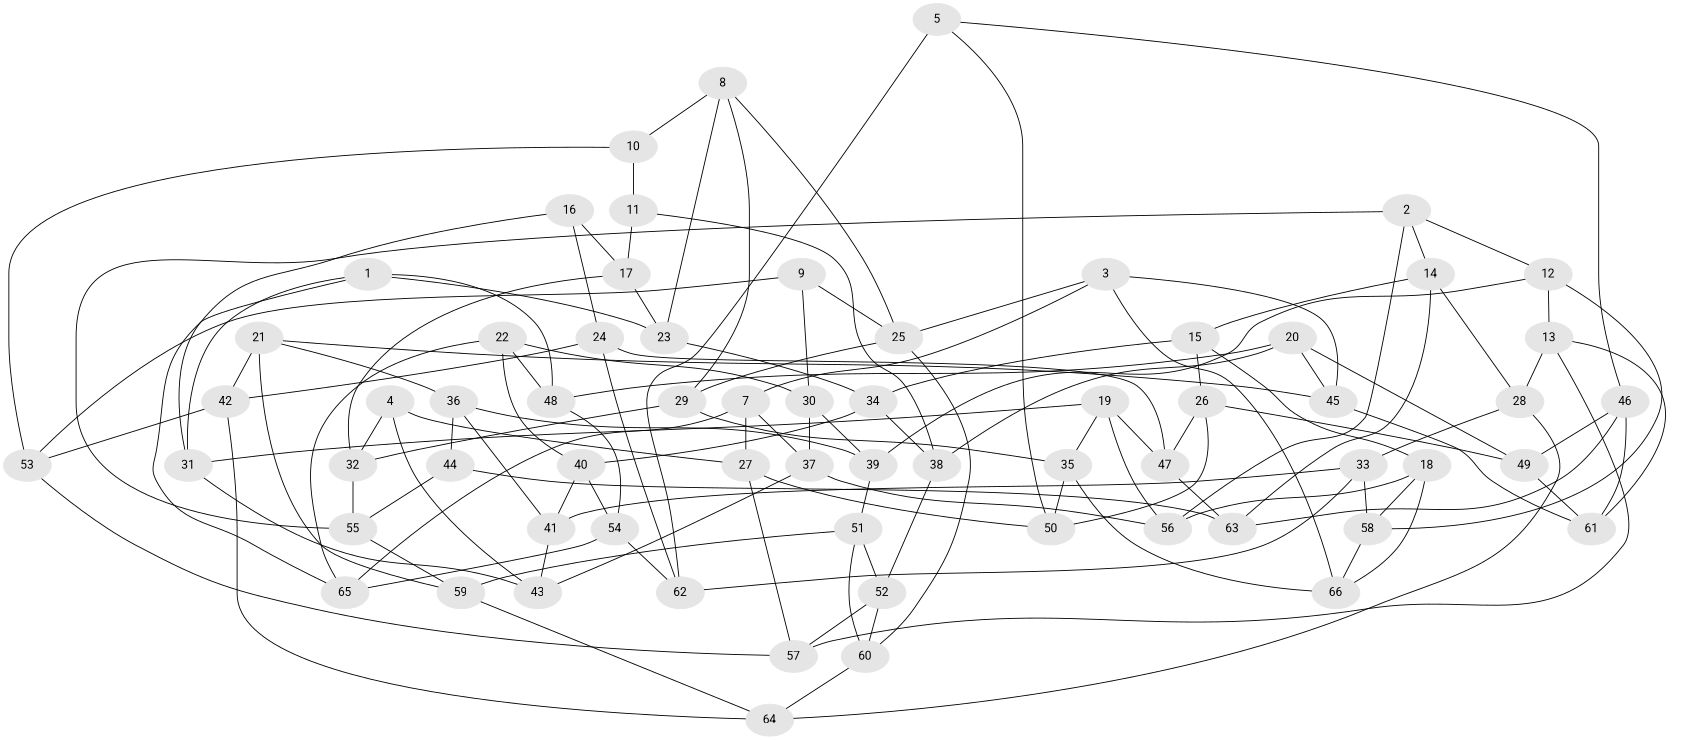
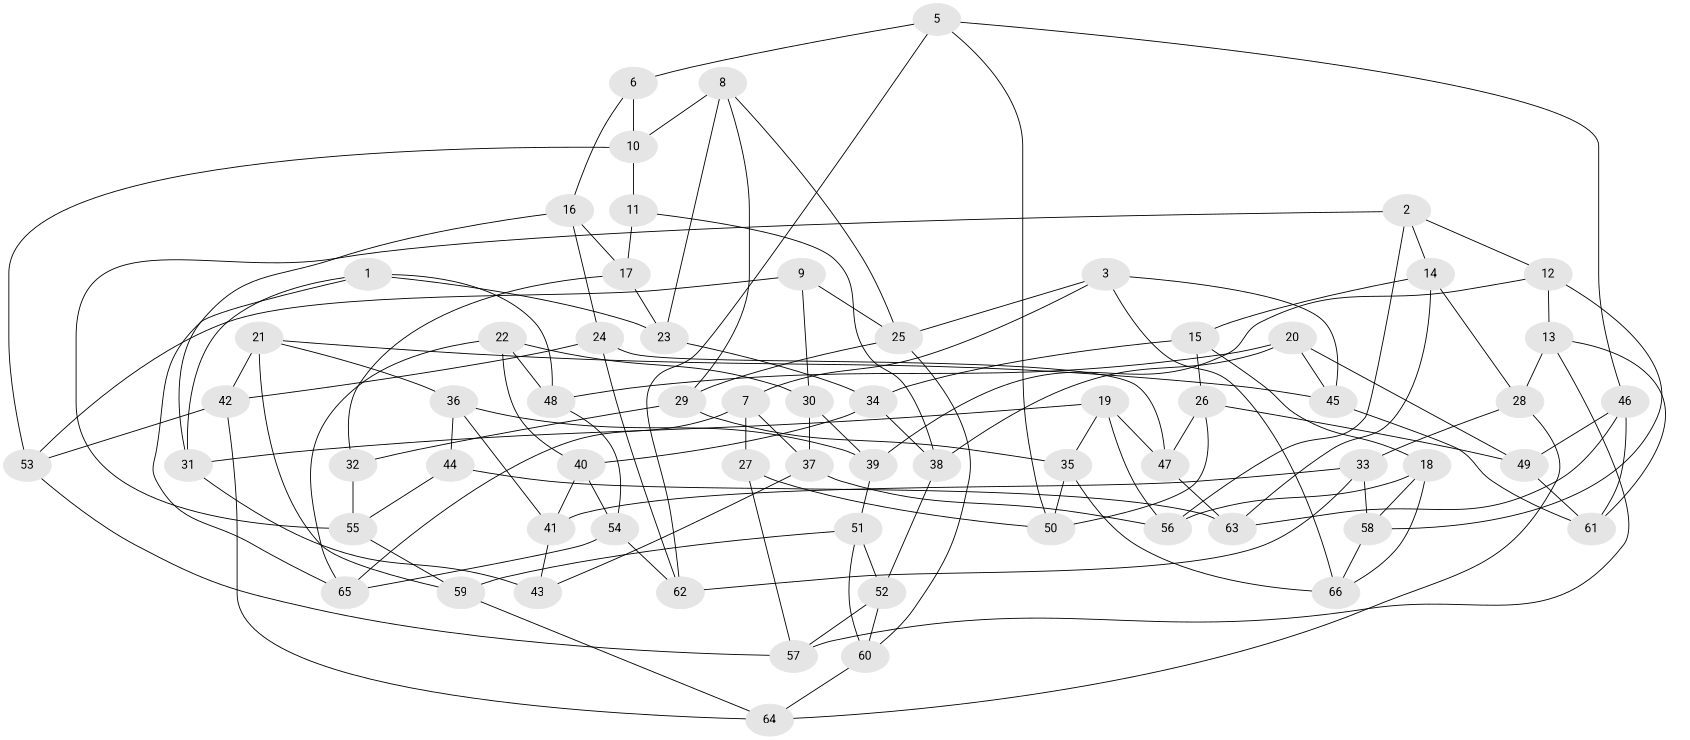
node "6": added
node "4": removed
